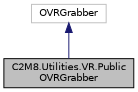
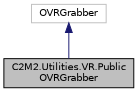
node "C2M8.Utilities.VR.Public OVRGrabber": label "C2M8.Utilities.VR.Public OVRGrabber" -> "C2M2.Utilities.VR.Public OVRGrabber"
